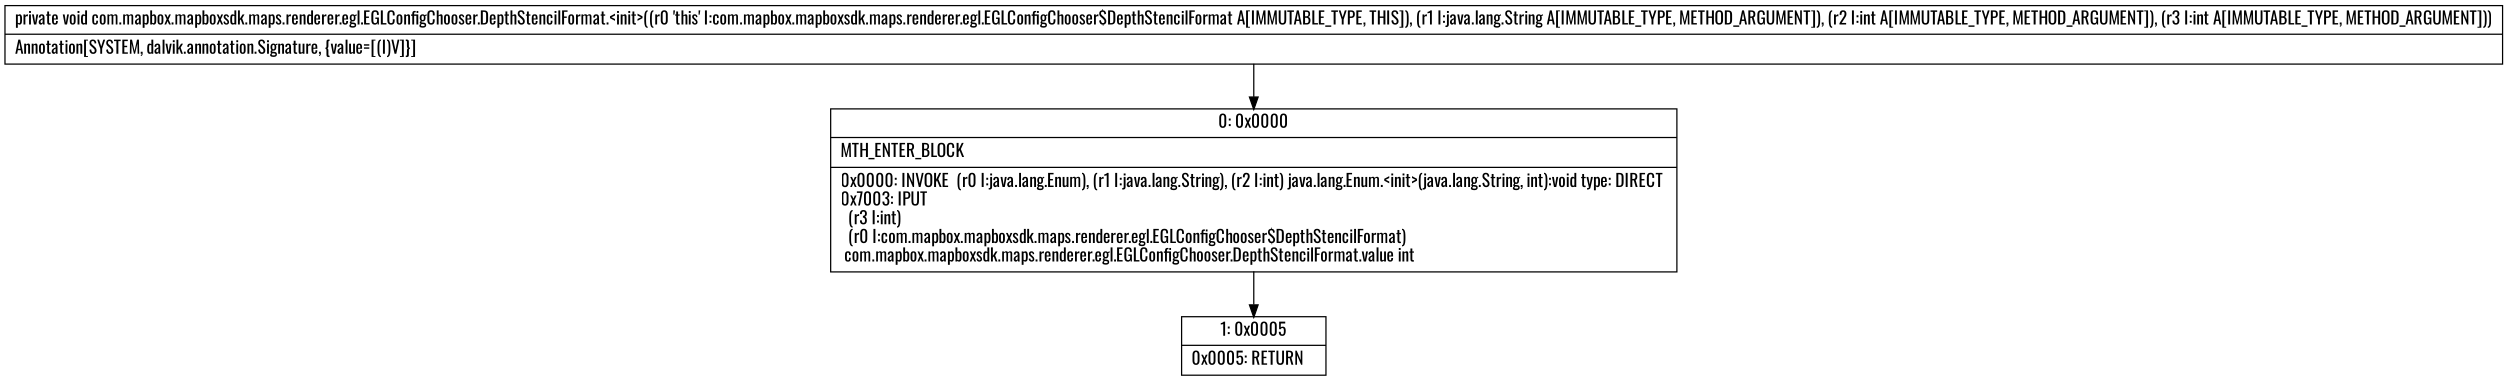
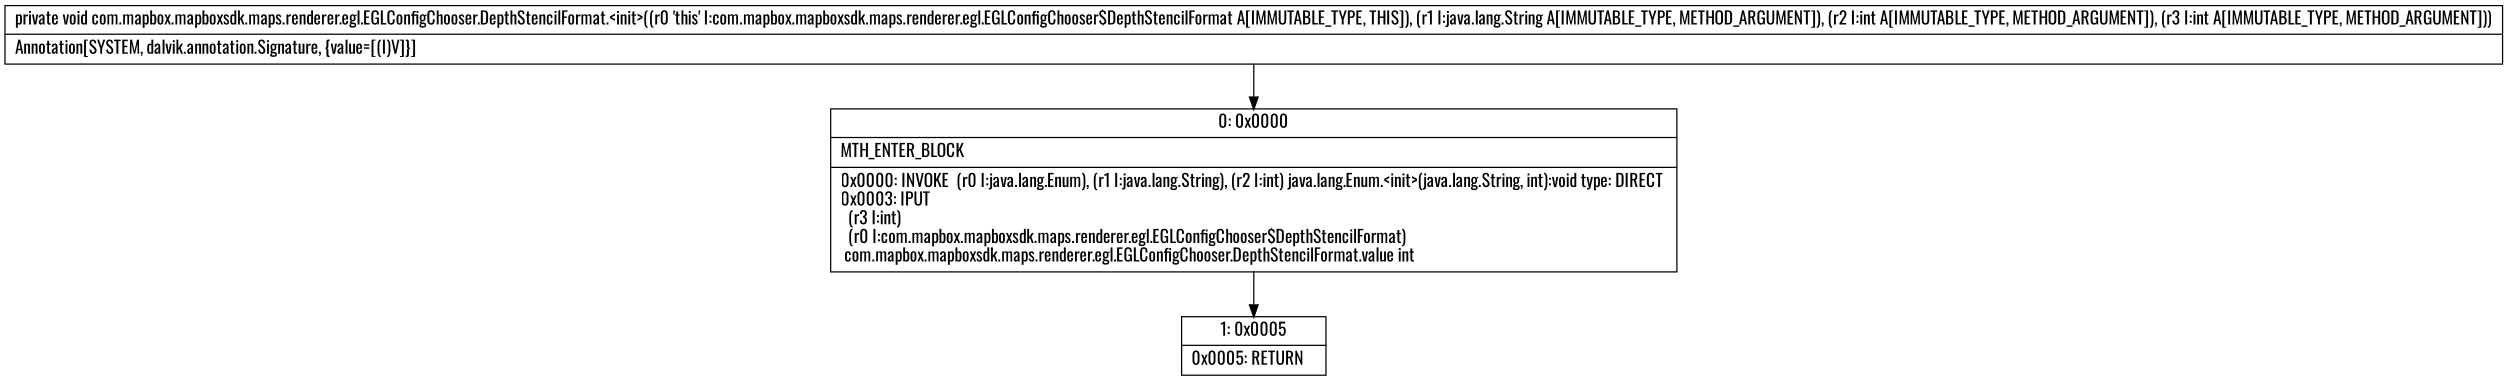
node "0: 0x0000": text "0x7003: IPUT" -> "0x0003: IPUT"
